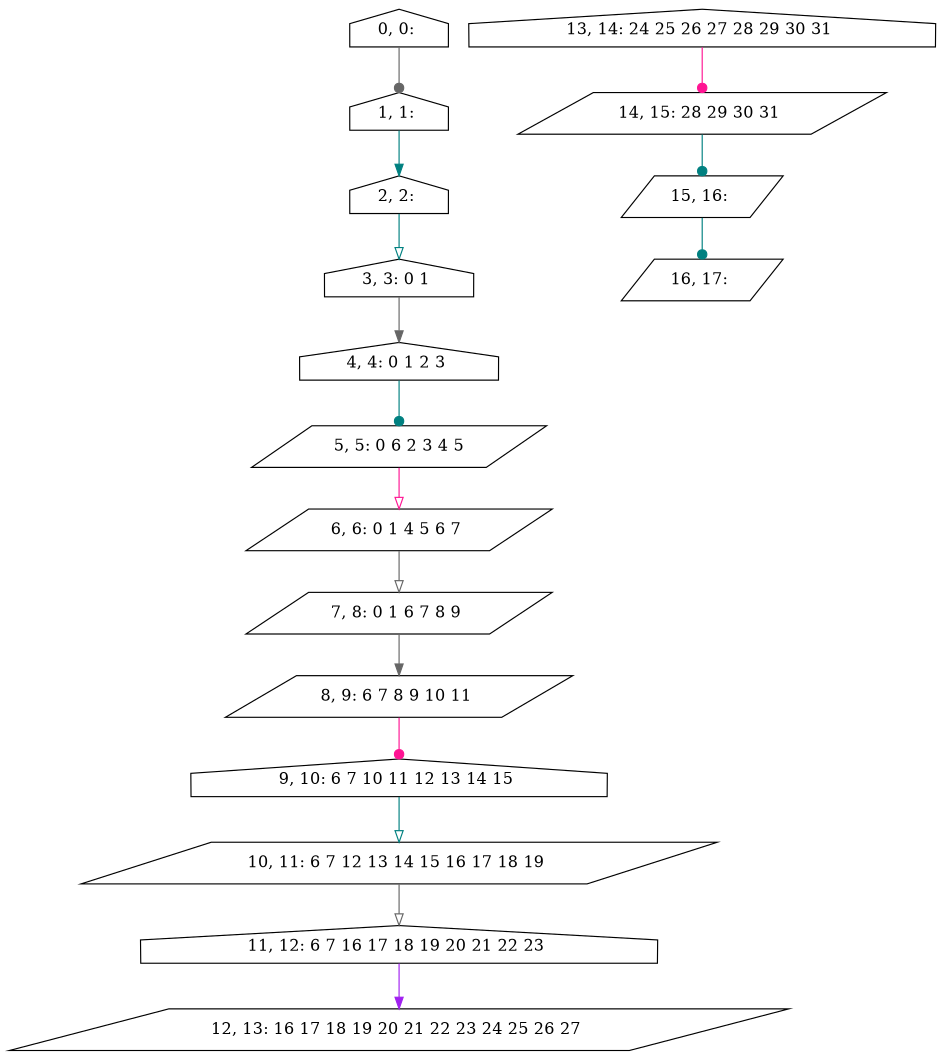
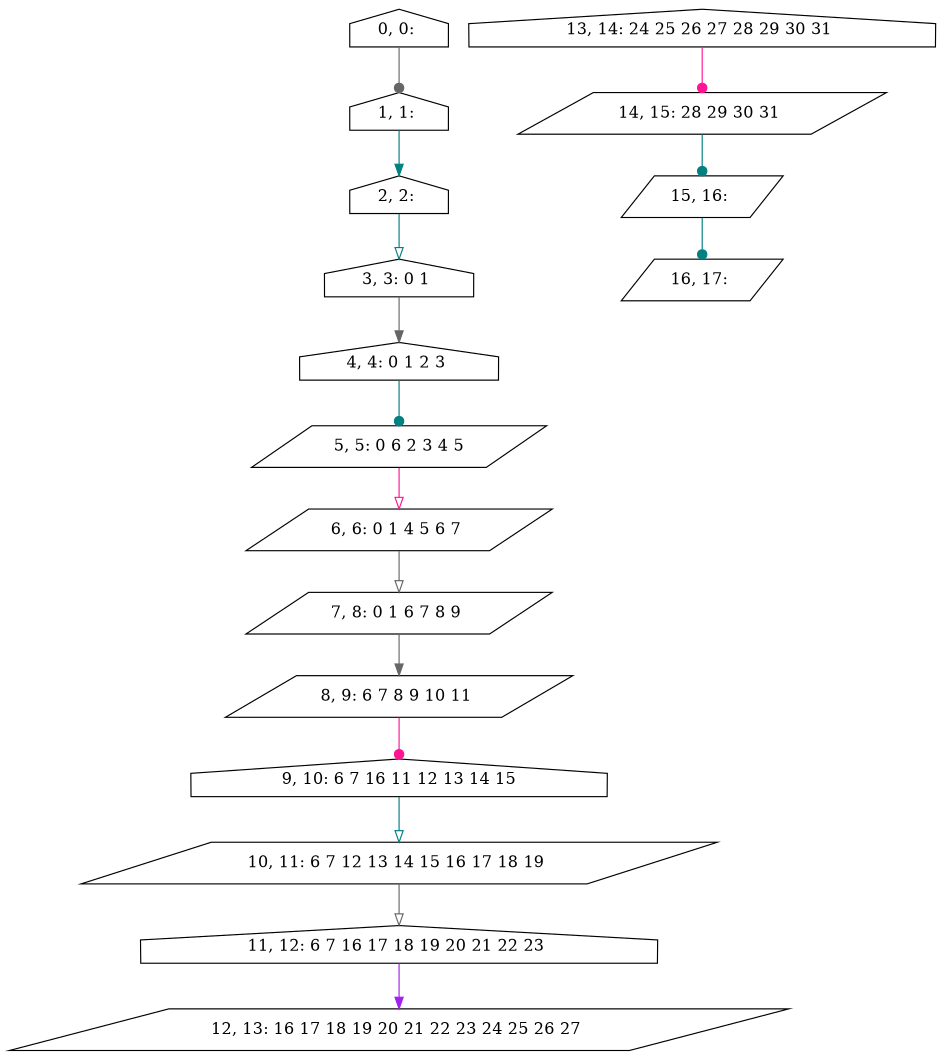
node "9, 10: 6 7 10 11 12 13 14 15": label "9, 10: 6 7 10 11 12 13 14 15" -> "9, 10: 6 7 16 11 12 13 14 15"
